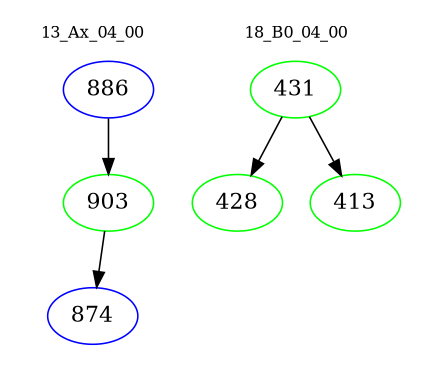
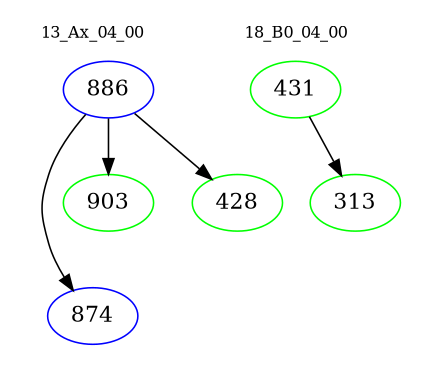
edge "431" -> "428": now "886" -> "428"
node "413": label "413" -> "313"
edge "903" -> "874": now "886" -> "874"
